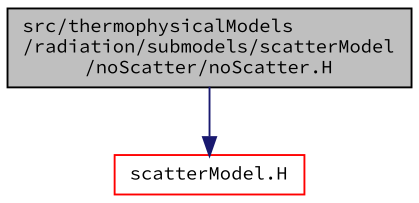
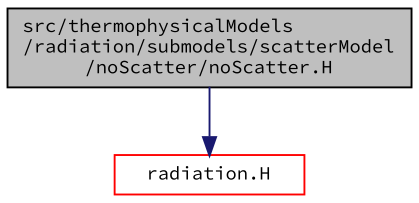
node "scatterModel.H": label "scatterModel.H" -> "radiation.H"
